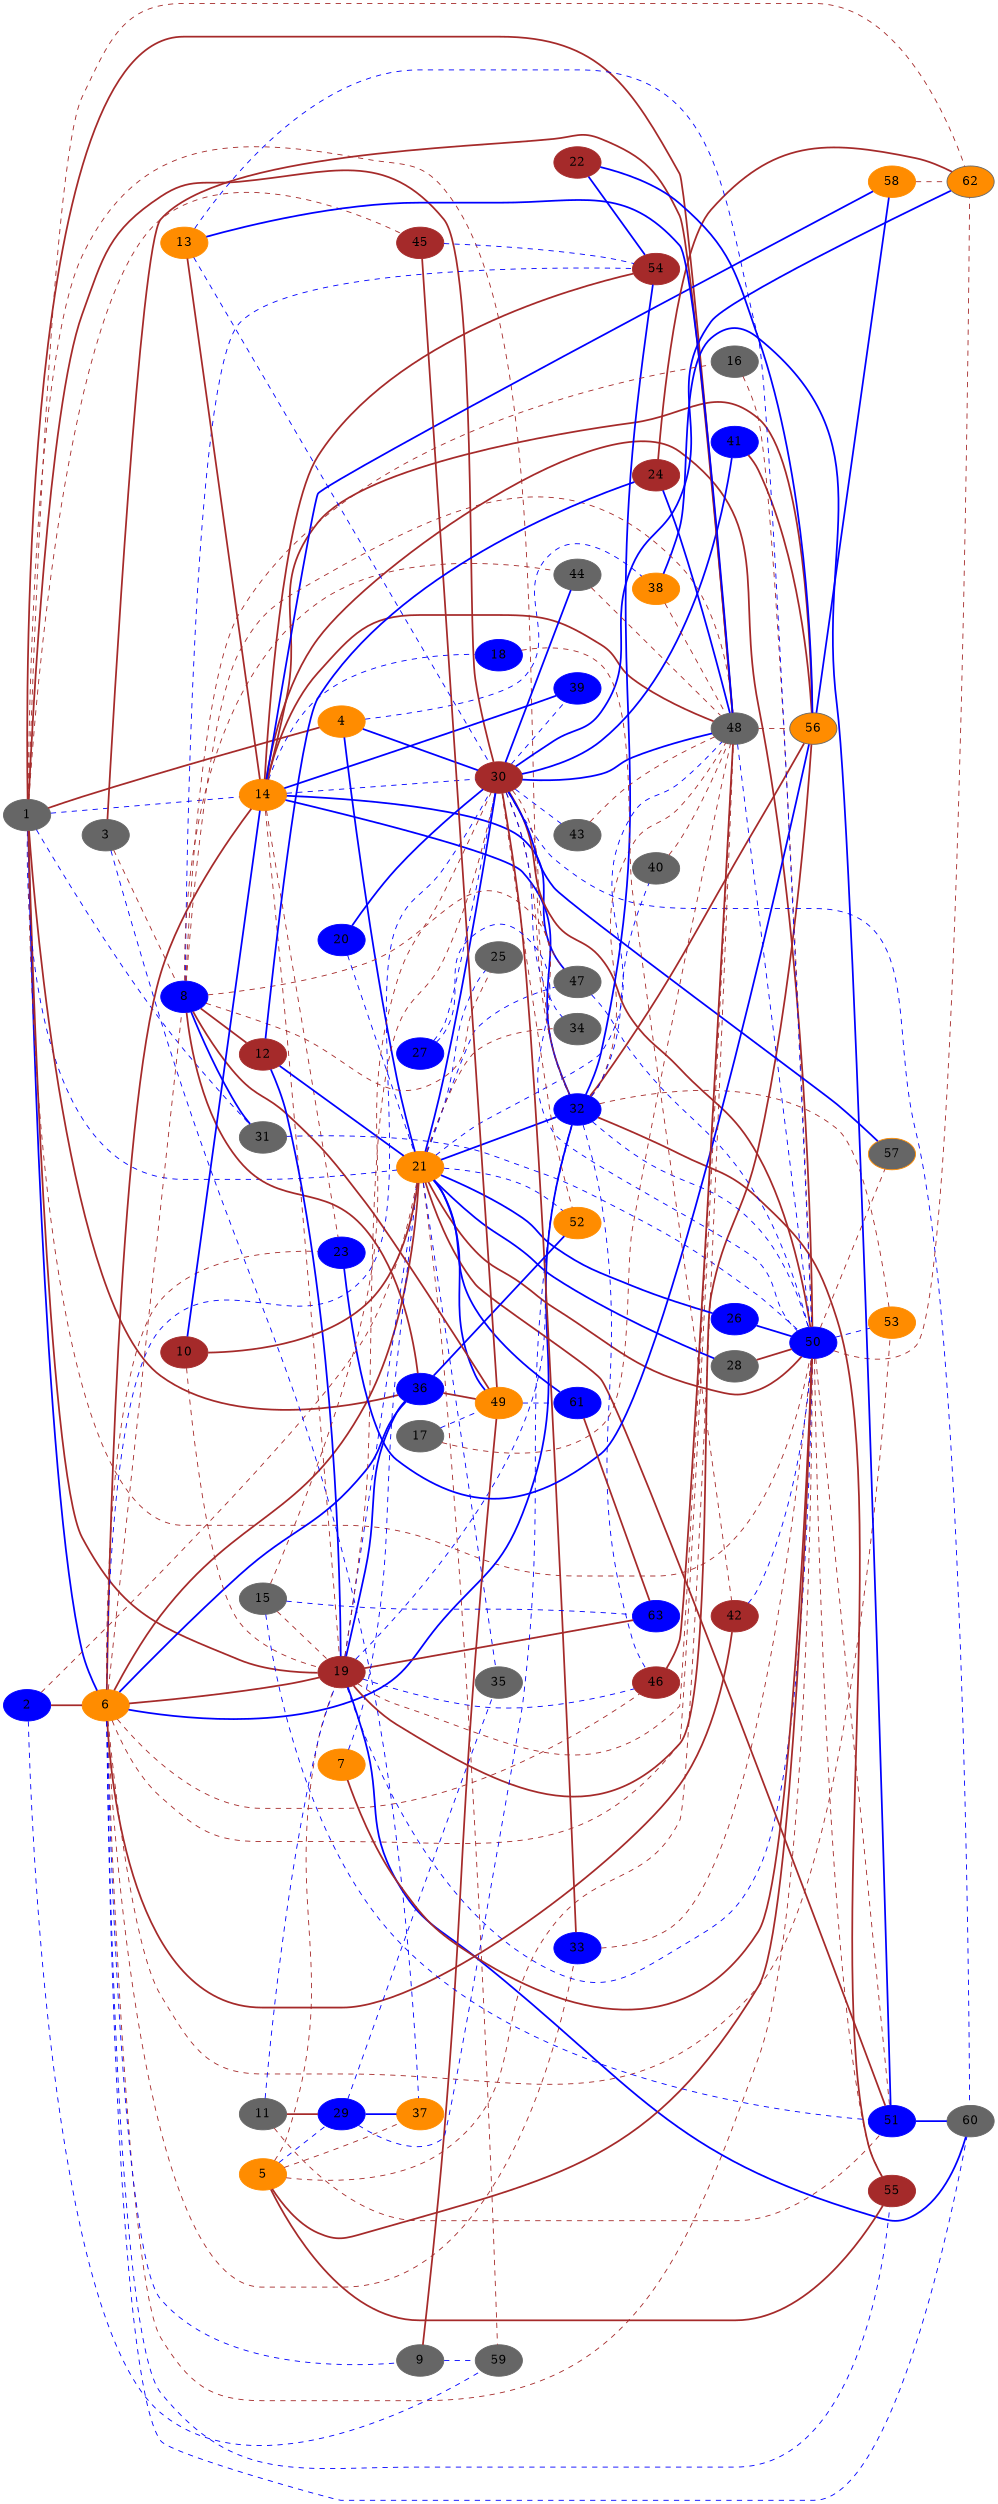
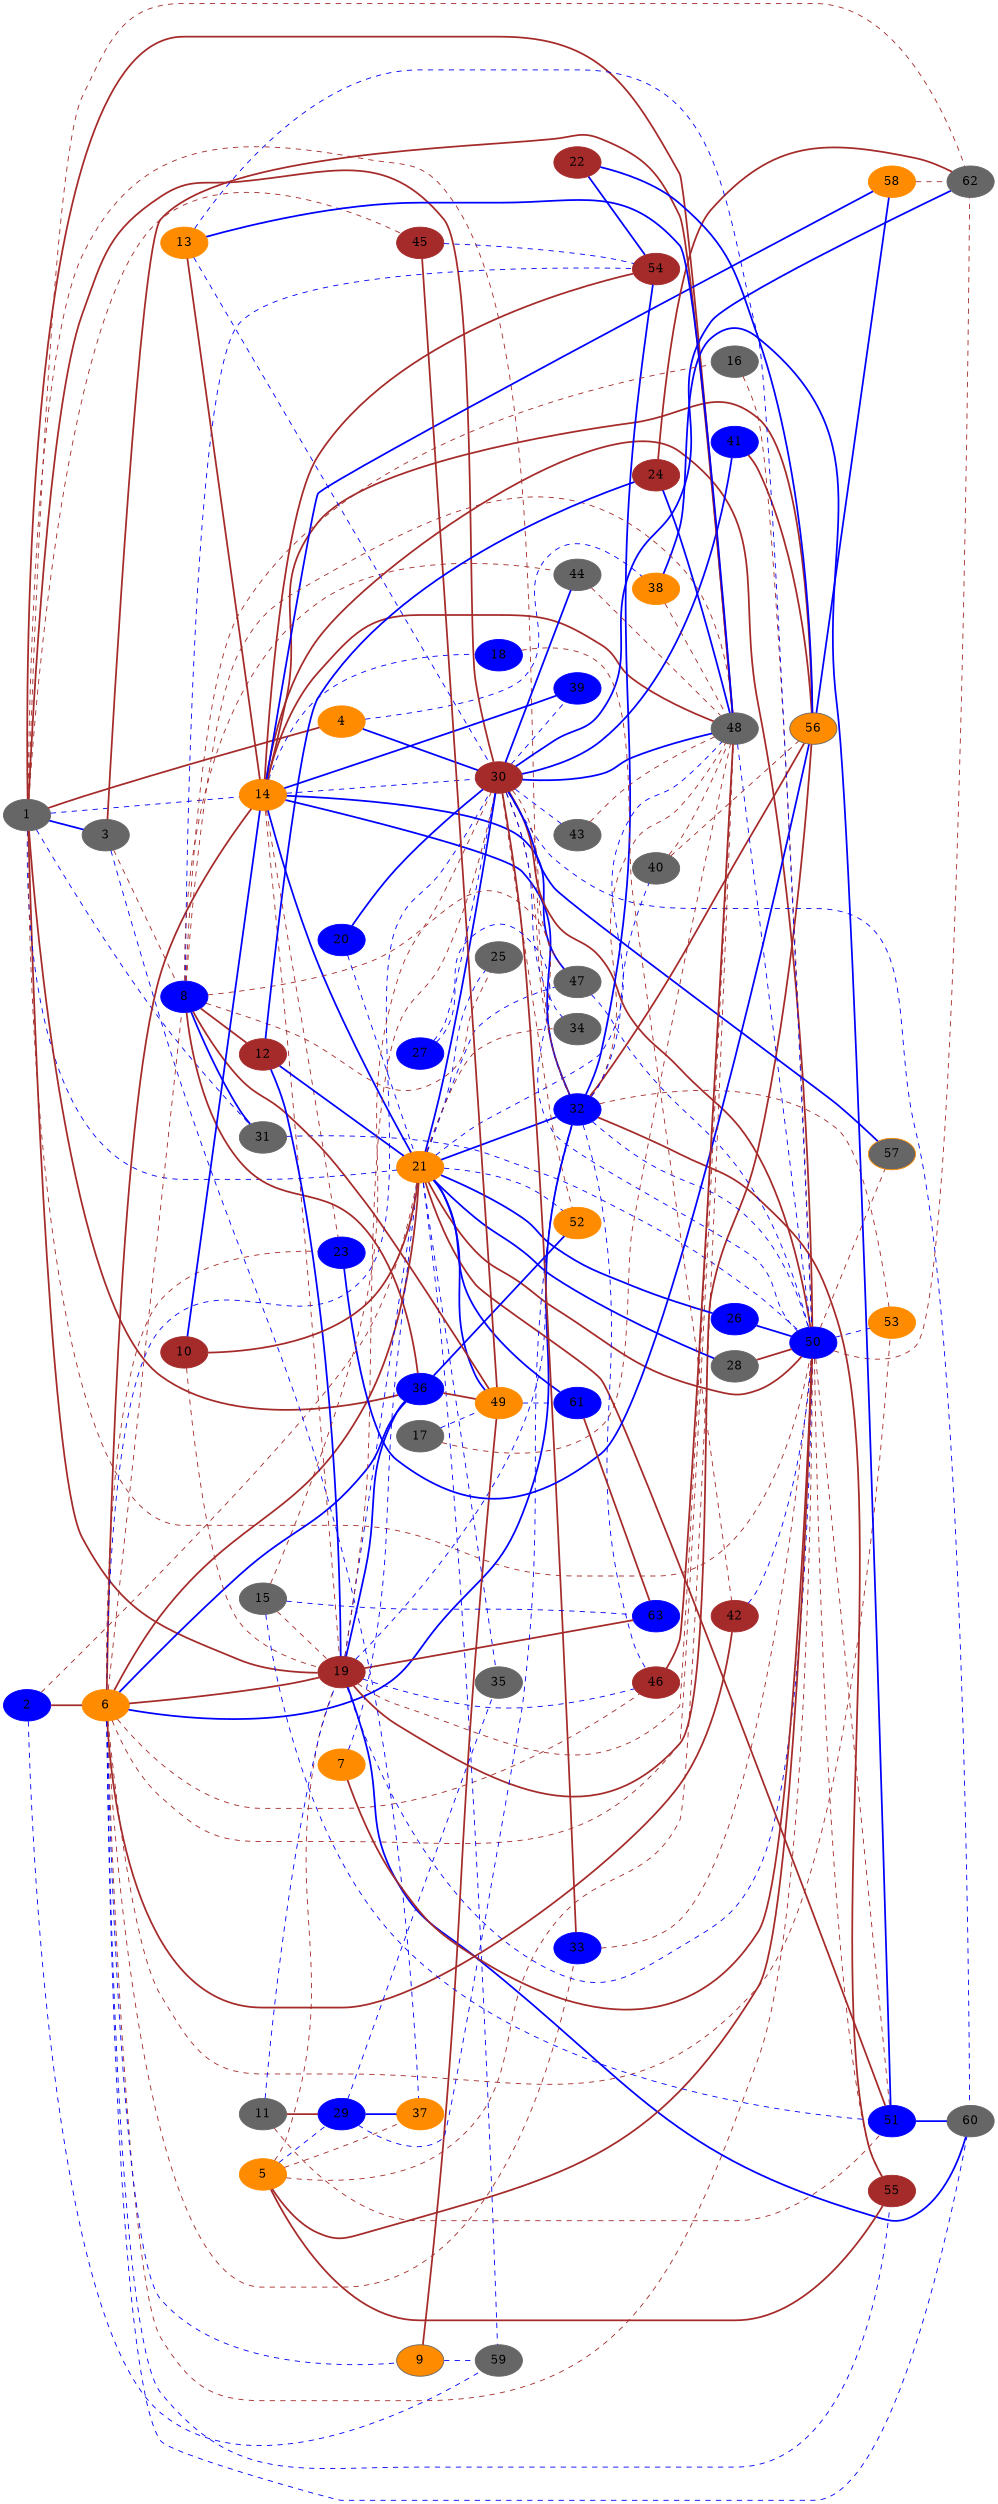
node "62": fillcolor darkorange -> gray40
edge "48" -- "56": now "40" -- "56"
edge "4" -- "21": now "14" -- "21"
edge "1" -- "6": now "1" -- "3"
edge "21" -- "59": color brown -> blue
node "9": fillcolor gray40 -> darkorange
